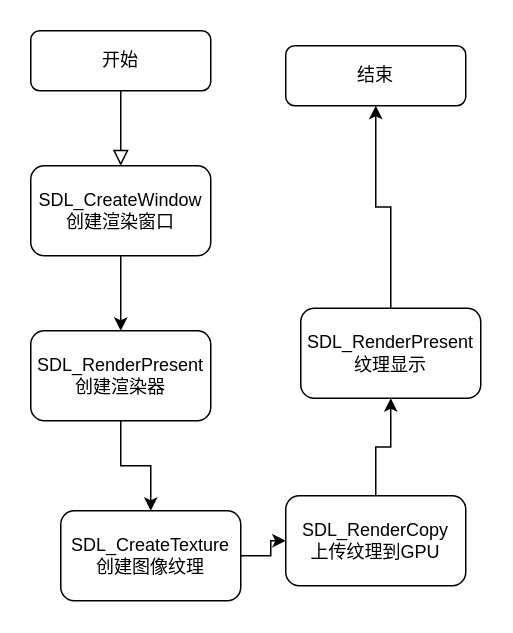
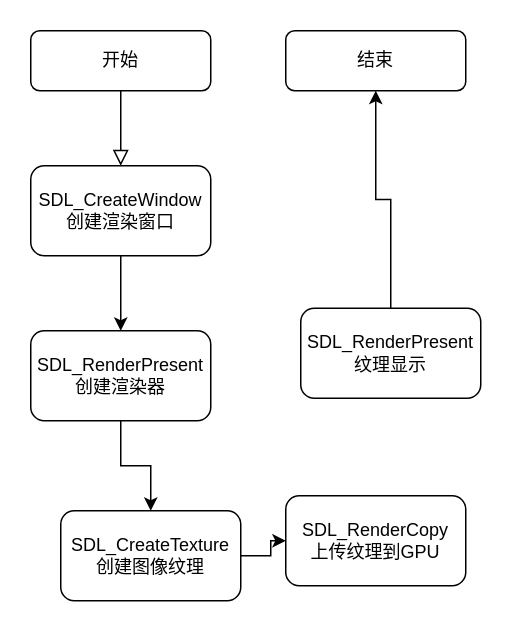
node "结束": moved (376, 76) -> (376, 61)
edge "SDL_RenderCopy 上传纹理到GPU" -> "SDL_RenderPresent 纹理显示": removed
